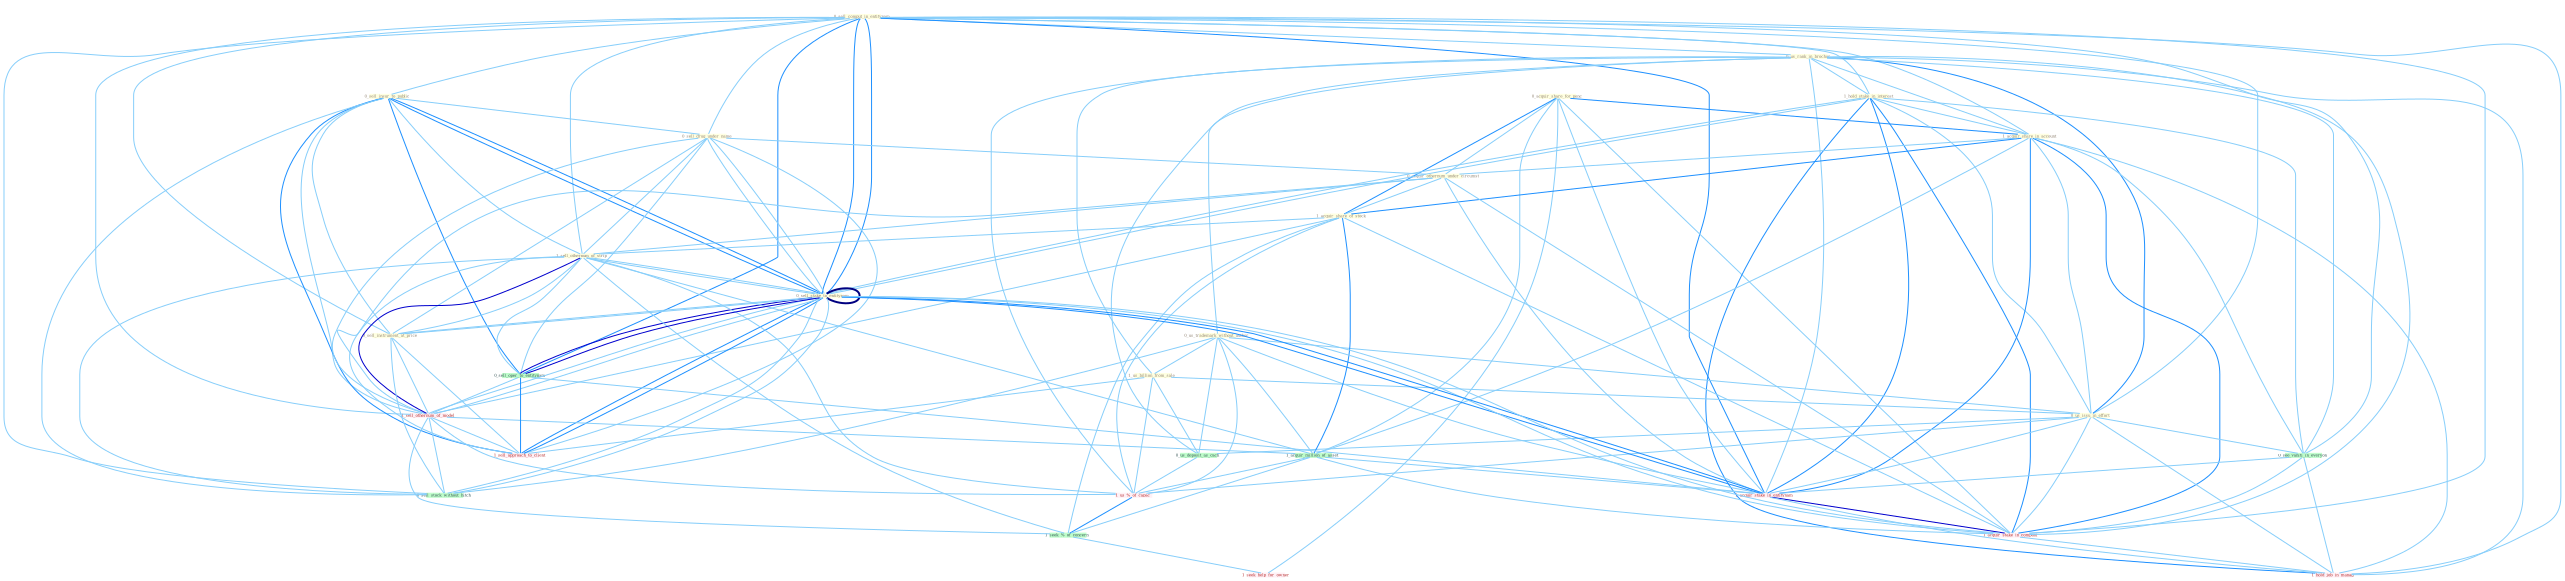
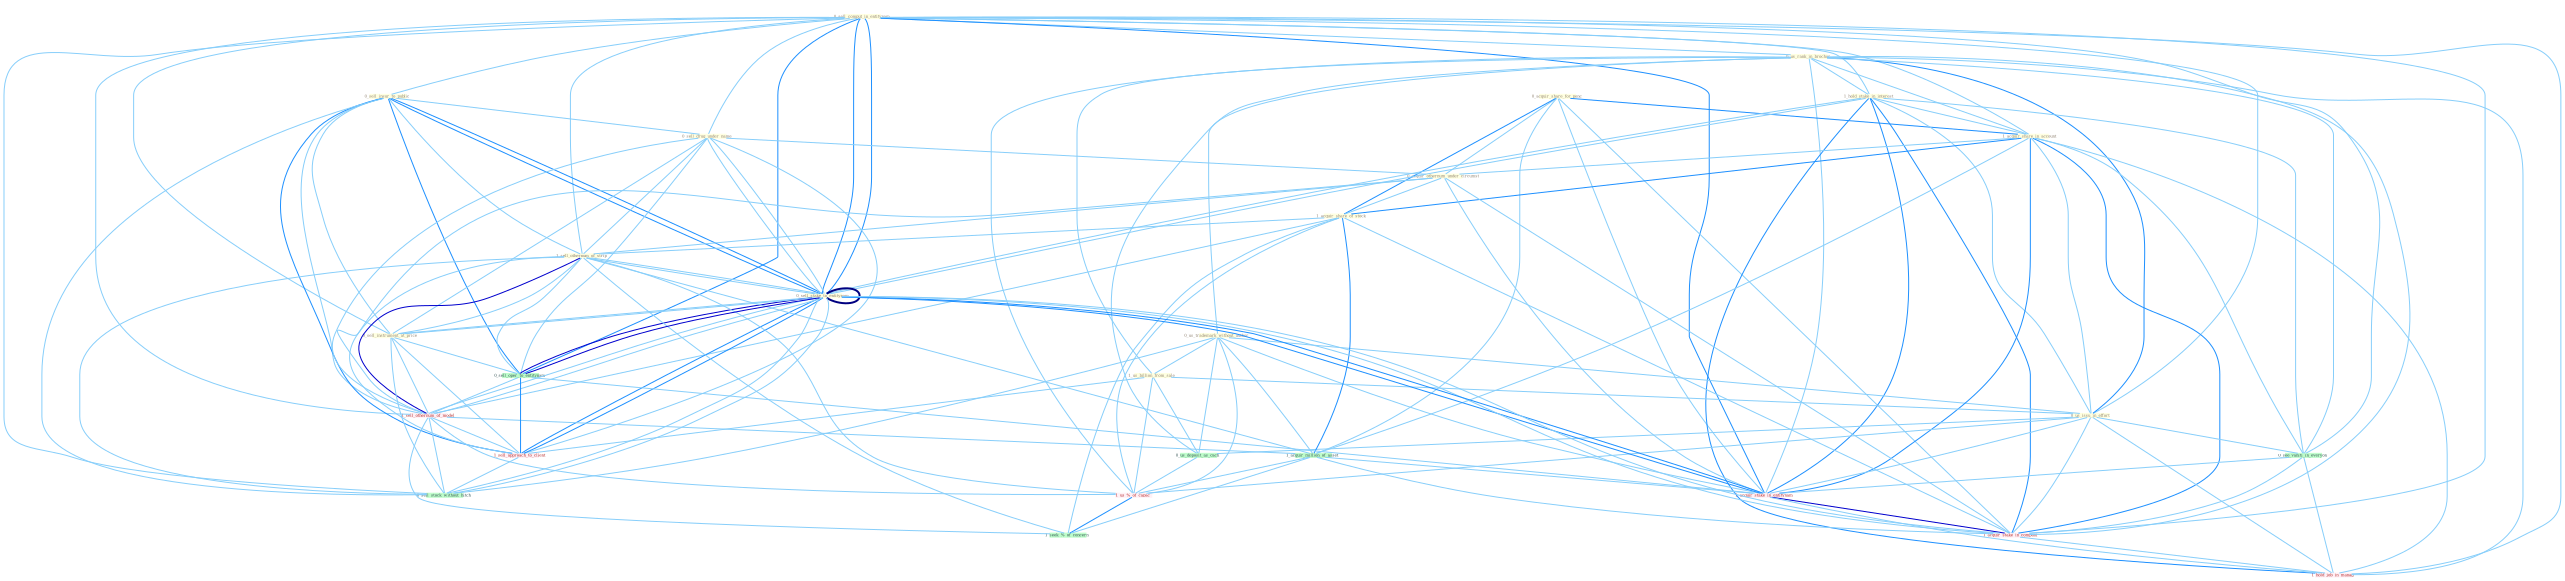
edge "0_sell_instrument_at_price" -- "0_sell_oper_to_entitynam": added
edge "1_sell_approach_to_client" -- "0_sell_stock_without_hitch": added
node "1_seek_help_for_owner": removed
